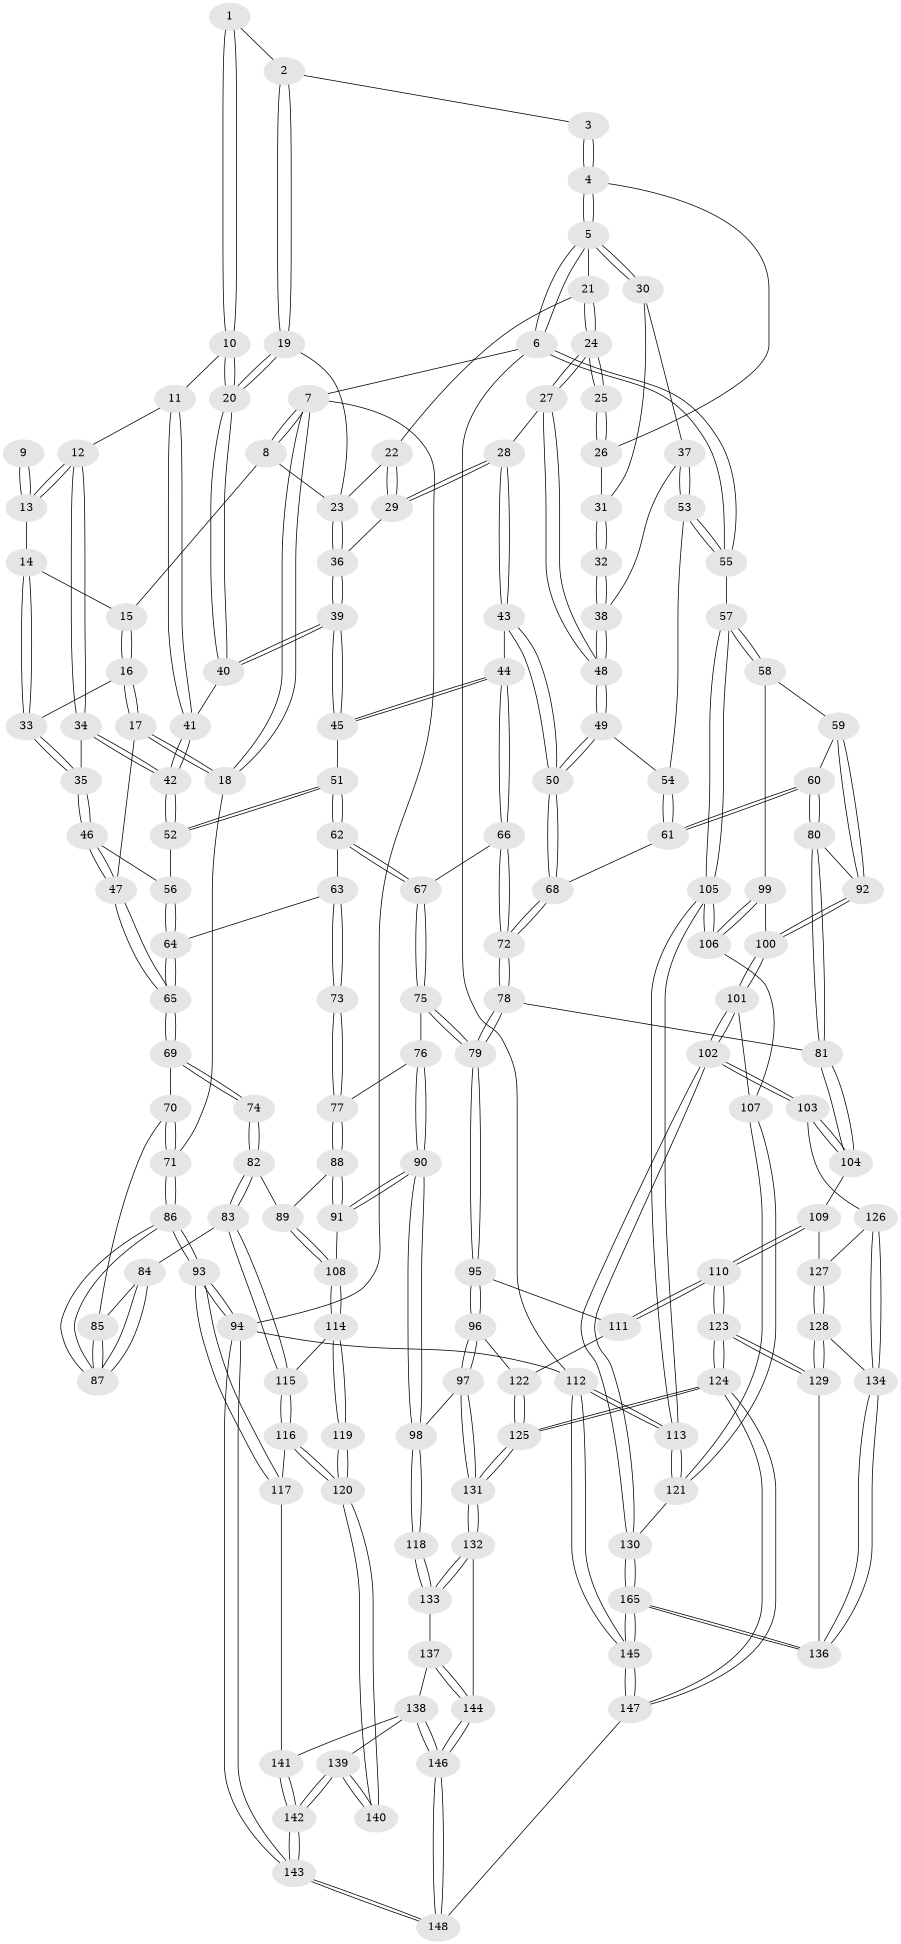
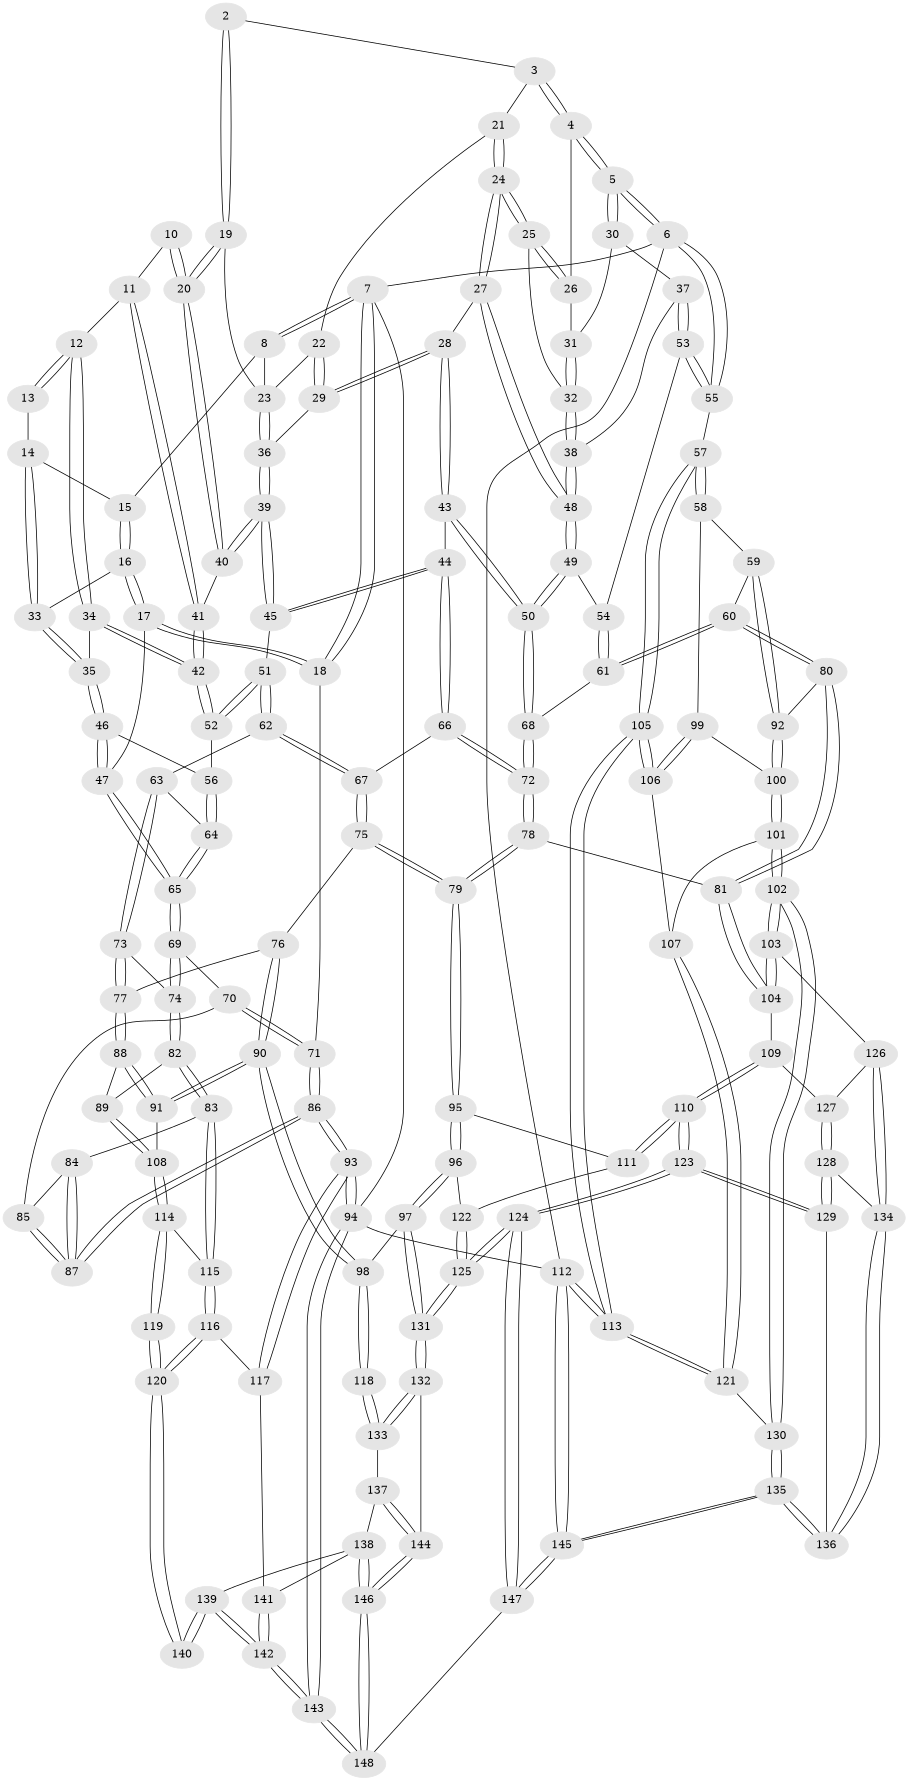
node "1": removed
edge "5" -- "21": now "3" -- "21"
edge "25" -- "32": added
node "9": removed
edge "73" -- "74": added
node "165": label "165" -> "135"
